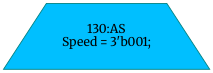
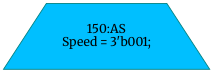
node "130:AS Speed = 3'b001;": label "130:AS Speed = 3'b001;" -> "150:AS Speed = 3'b001;"
